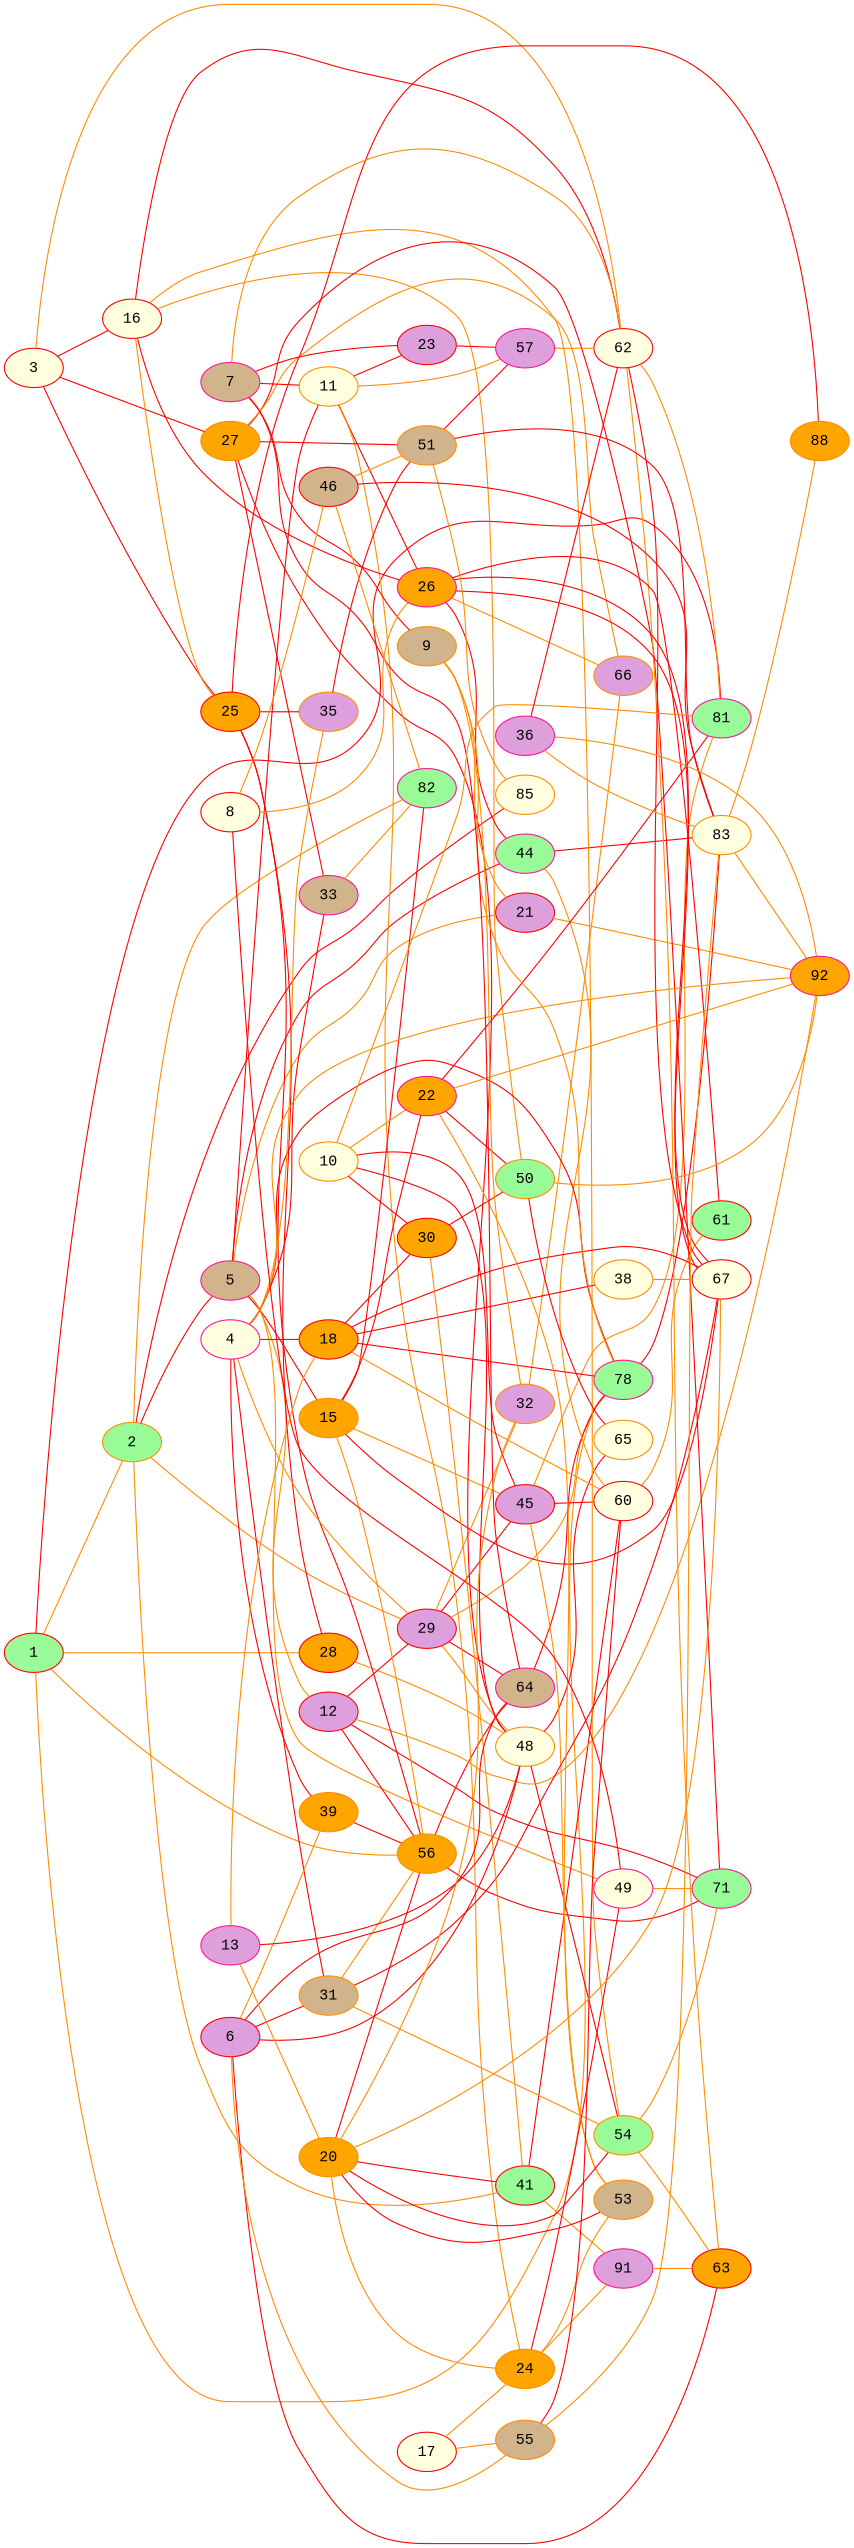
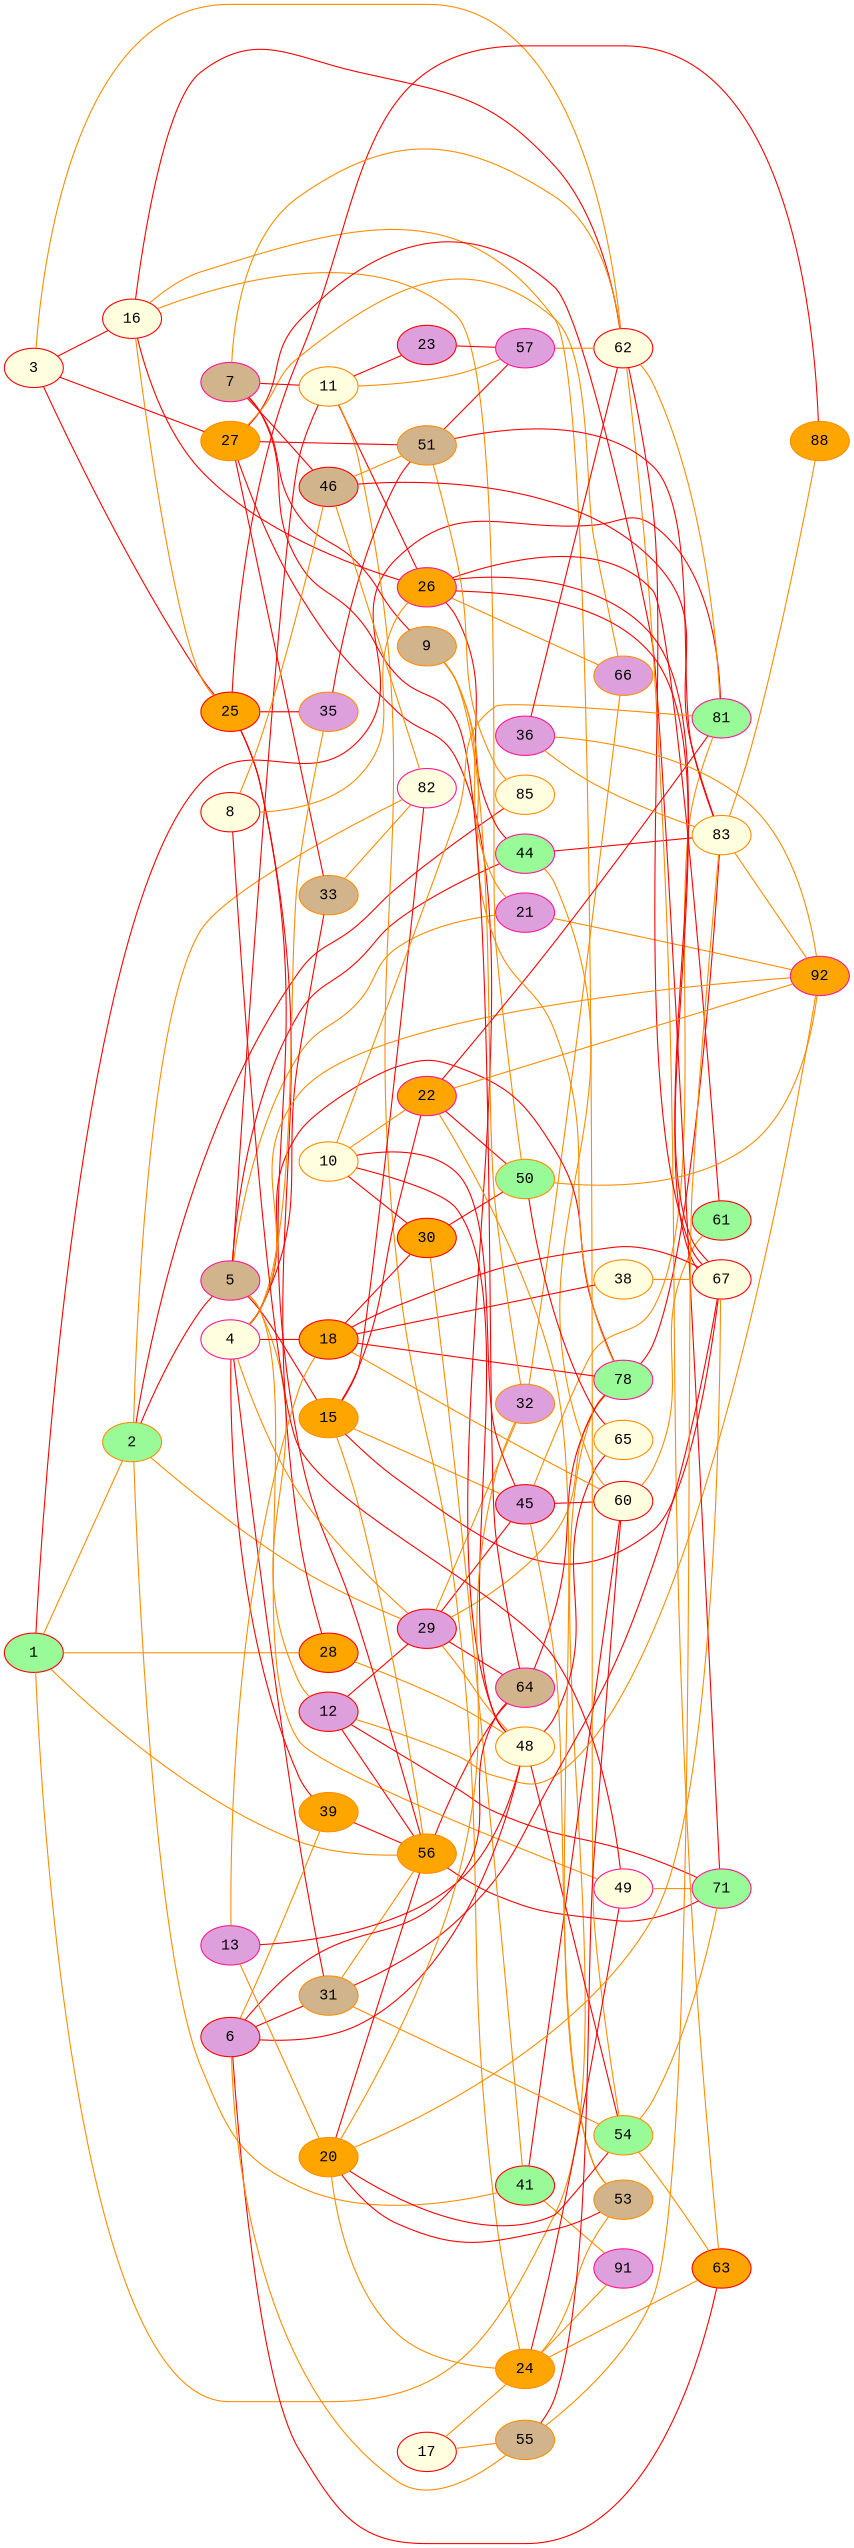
edge "23" -- "7": now "46" -- "7"
node "82": fillcolor palegreen -> lightyellow
node "33": color deeppink -> darkorange
node "21": color red -> deeppink
edge "20" -- "41": removed
edge "91" -- "63": now "24" -- "63"
